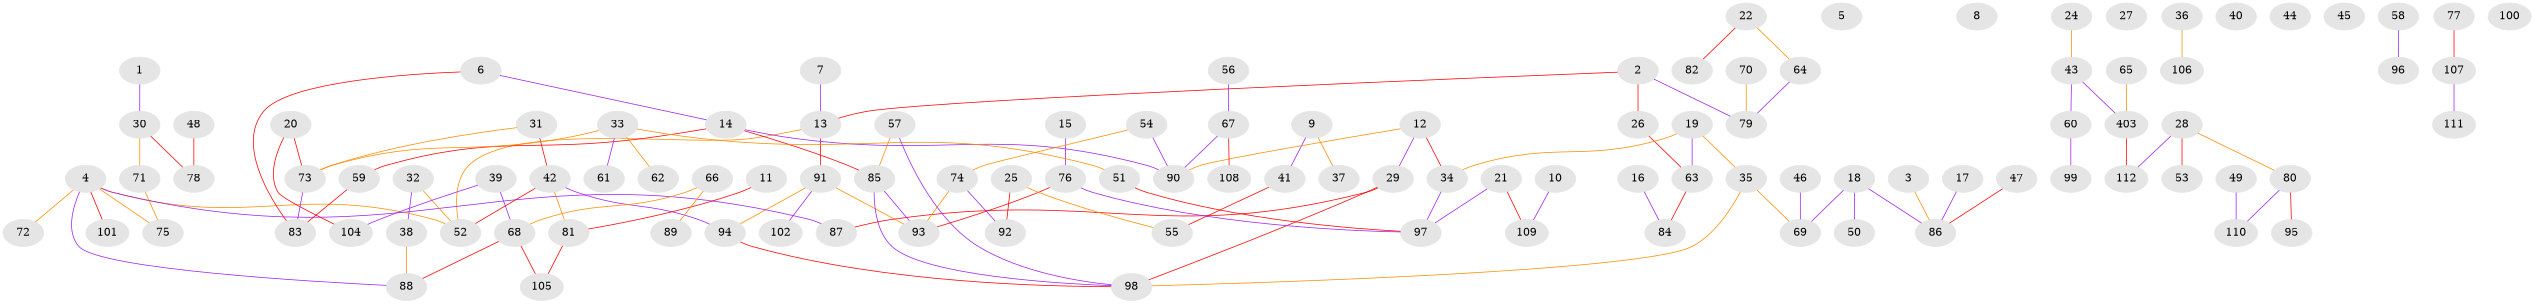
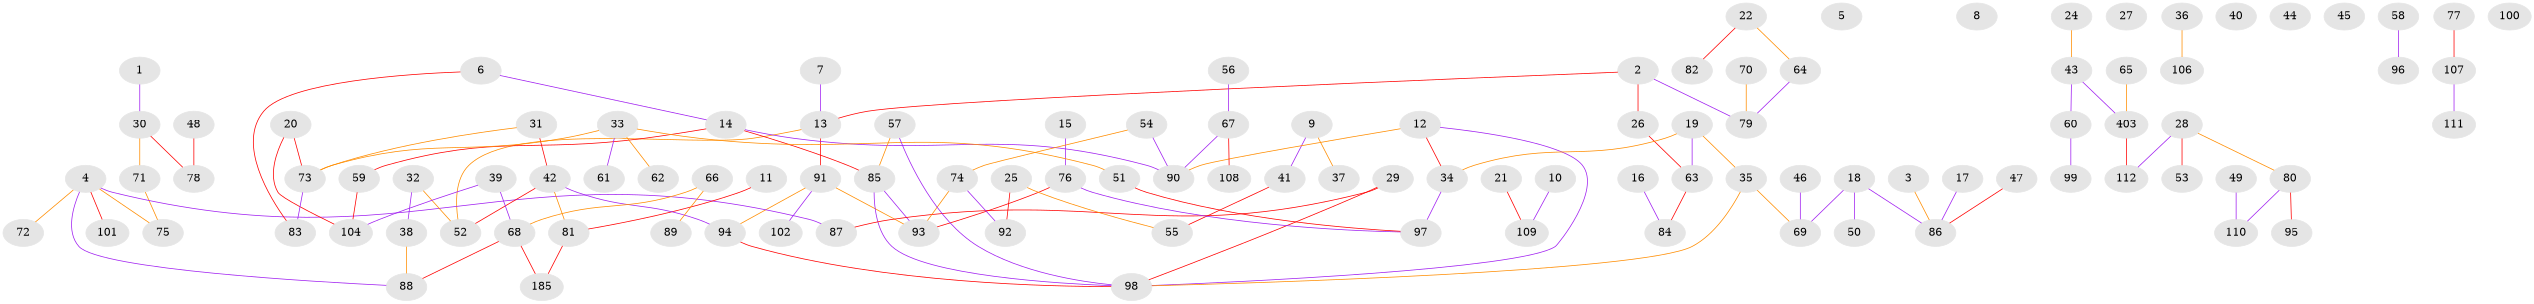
edge "12" -- "29": now "12" -- "98"
edge "4" -- "52": removed
edge "21" -- "97": removed
edge "59" -- "83": now "59" -- "104"
node "105": label "105" -> "185"
